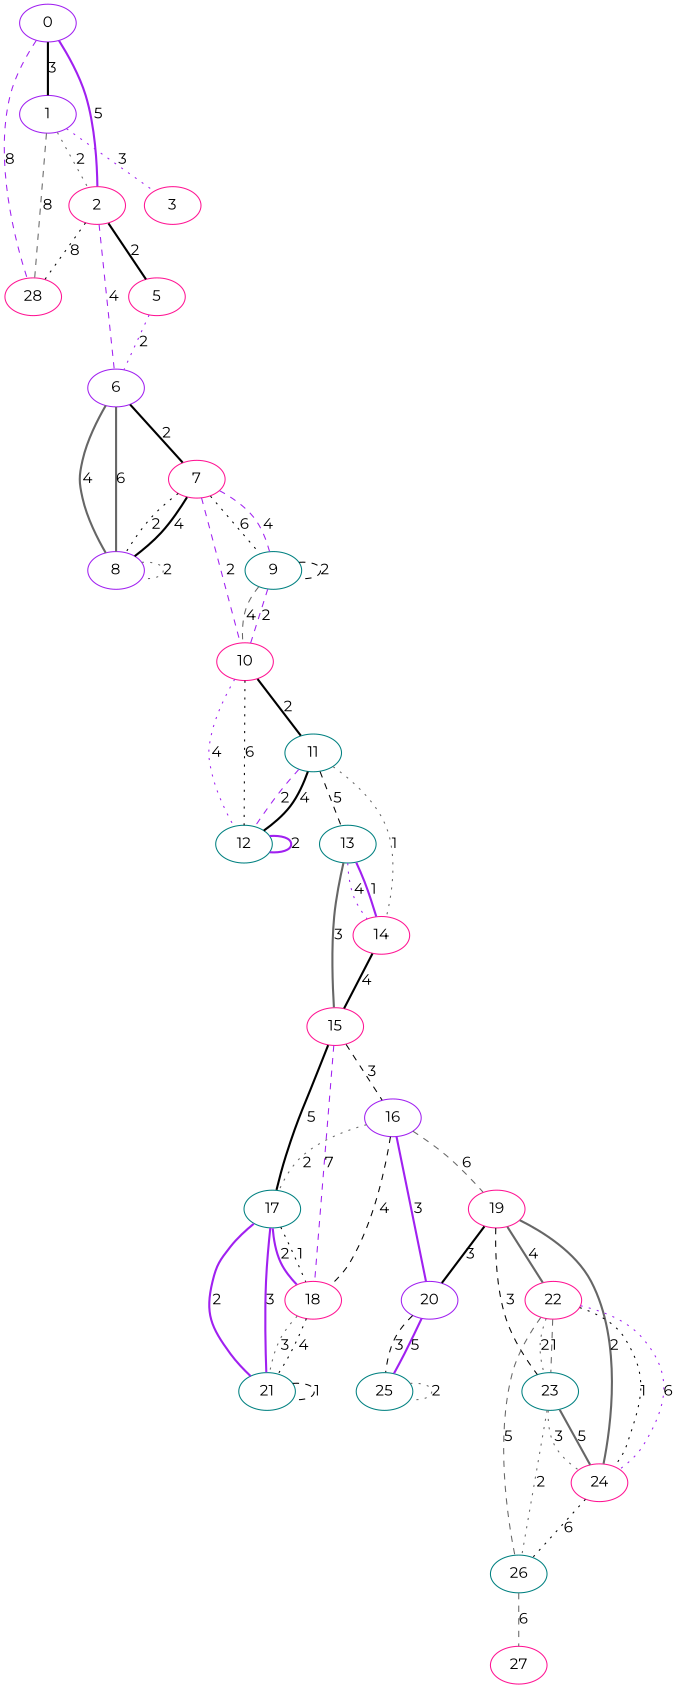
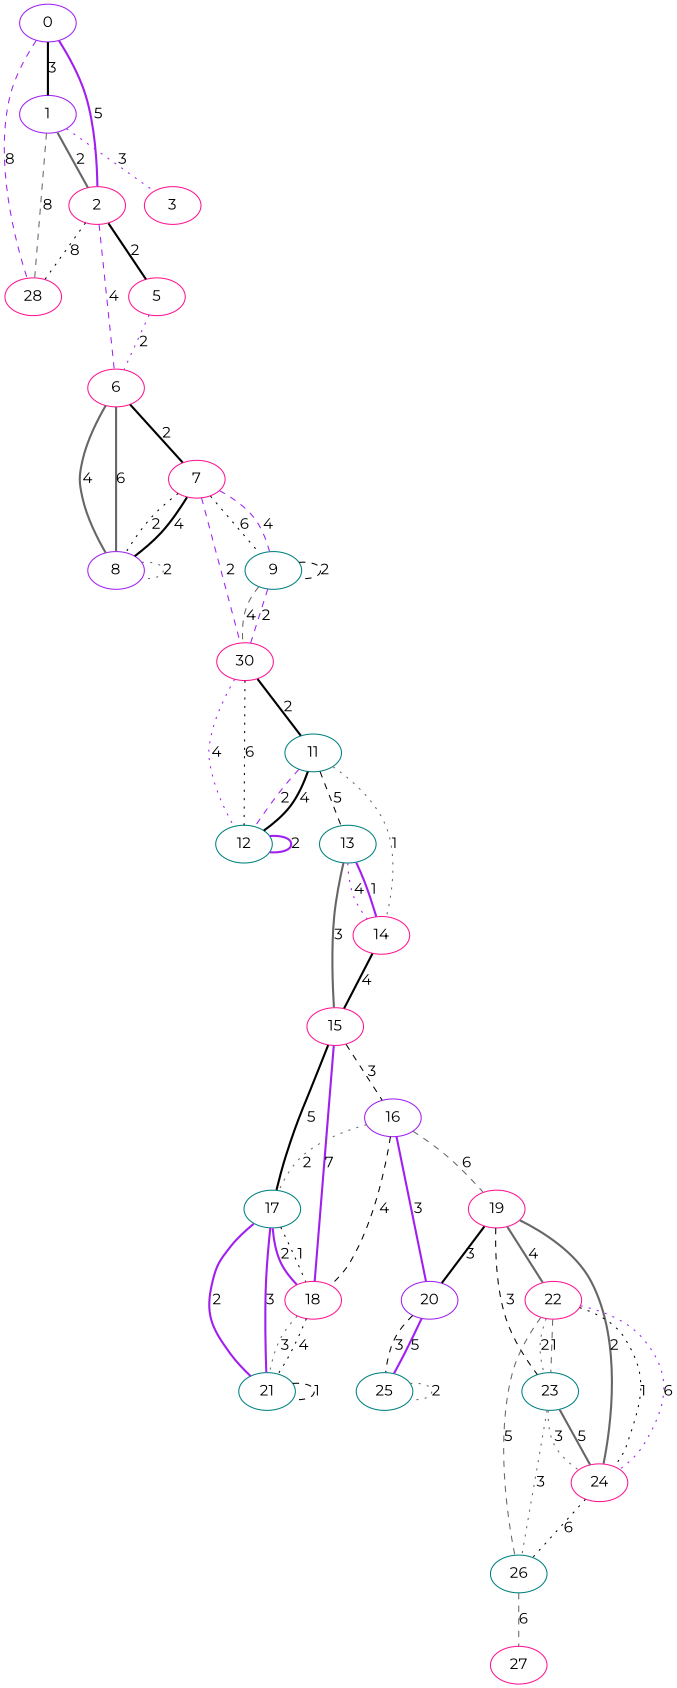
edge "1" -- "2": style dotted -> bold
node "6": color purple -> deeppink
node "10": label "10" -> "30"
edge "15" -- "18": style dashed -> bold
edge "23" -- "26": label "2" -> "3"
